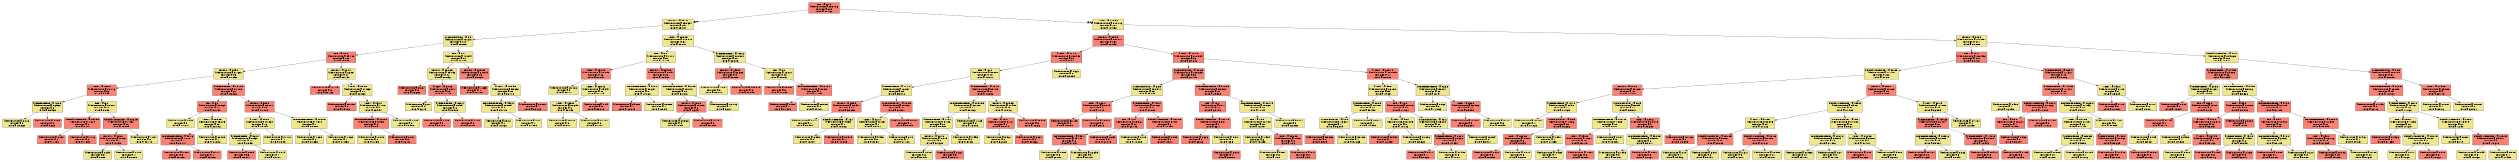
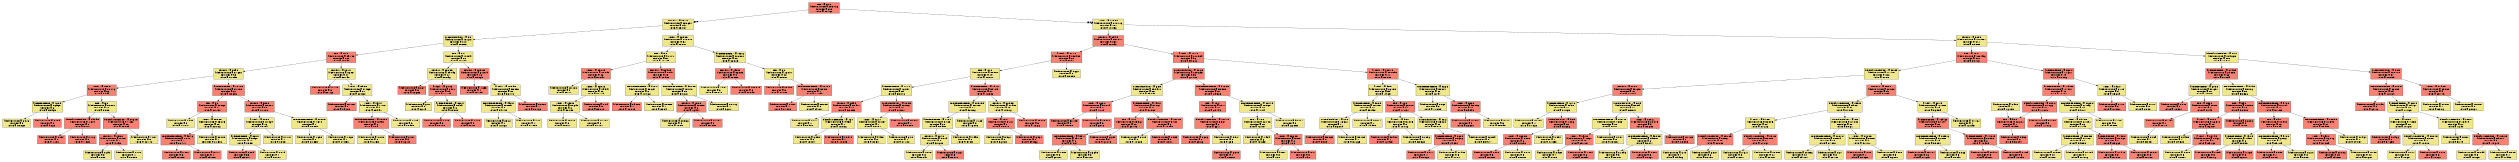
node "friedman_mse = 20.118 samples = 4 value = 24.512": label "friedman_mse = 20.118 samples = 4 value = 24.512" -> "friedman_mse = 20.118 samples = 4 samples = 24.512"
node "friedman_mse = 0.043 samples = 3 value = 41.223": label "friedman_mse = 0.043 samples = 3 value = 41.223" -> "friedman_mse = 0.043 fine = 3 value = 41.223"
node "friedman_mse = 1.664 samples = 5 value = 51.174": label "friedman_mse = 1.664 samples = 5 value = 51.174" -> "friedman_mse = 1.664 water = 5 value = 51.174"
